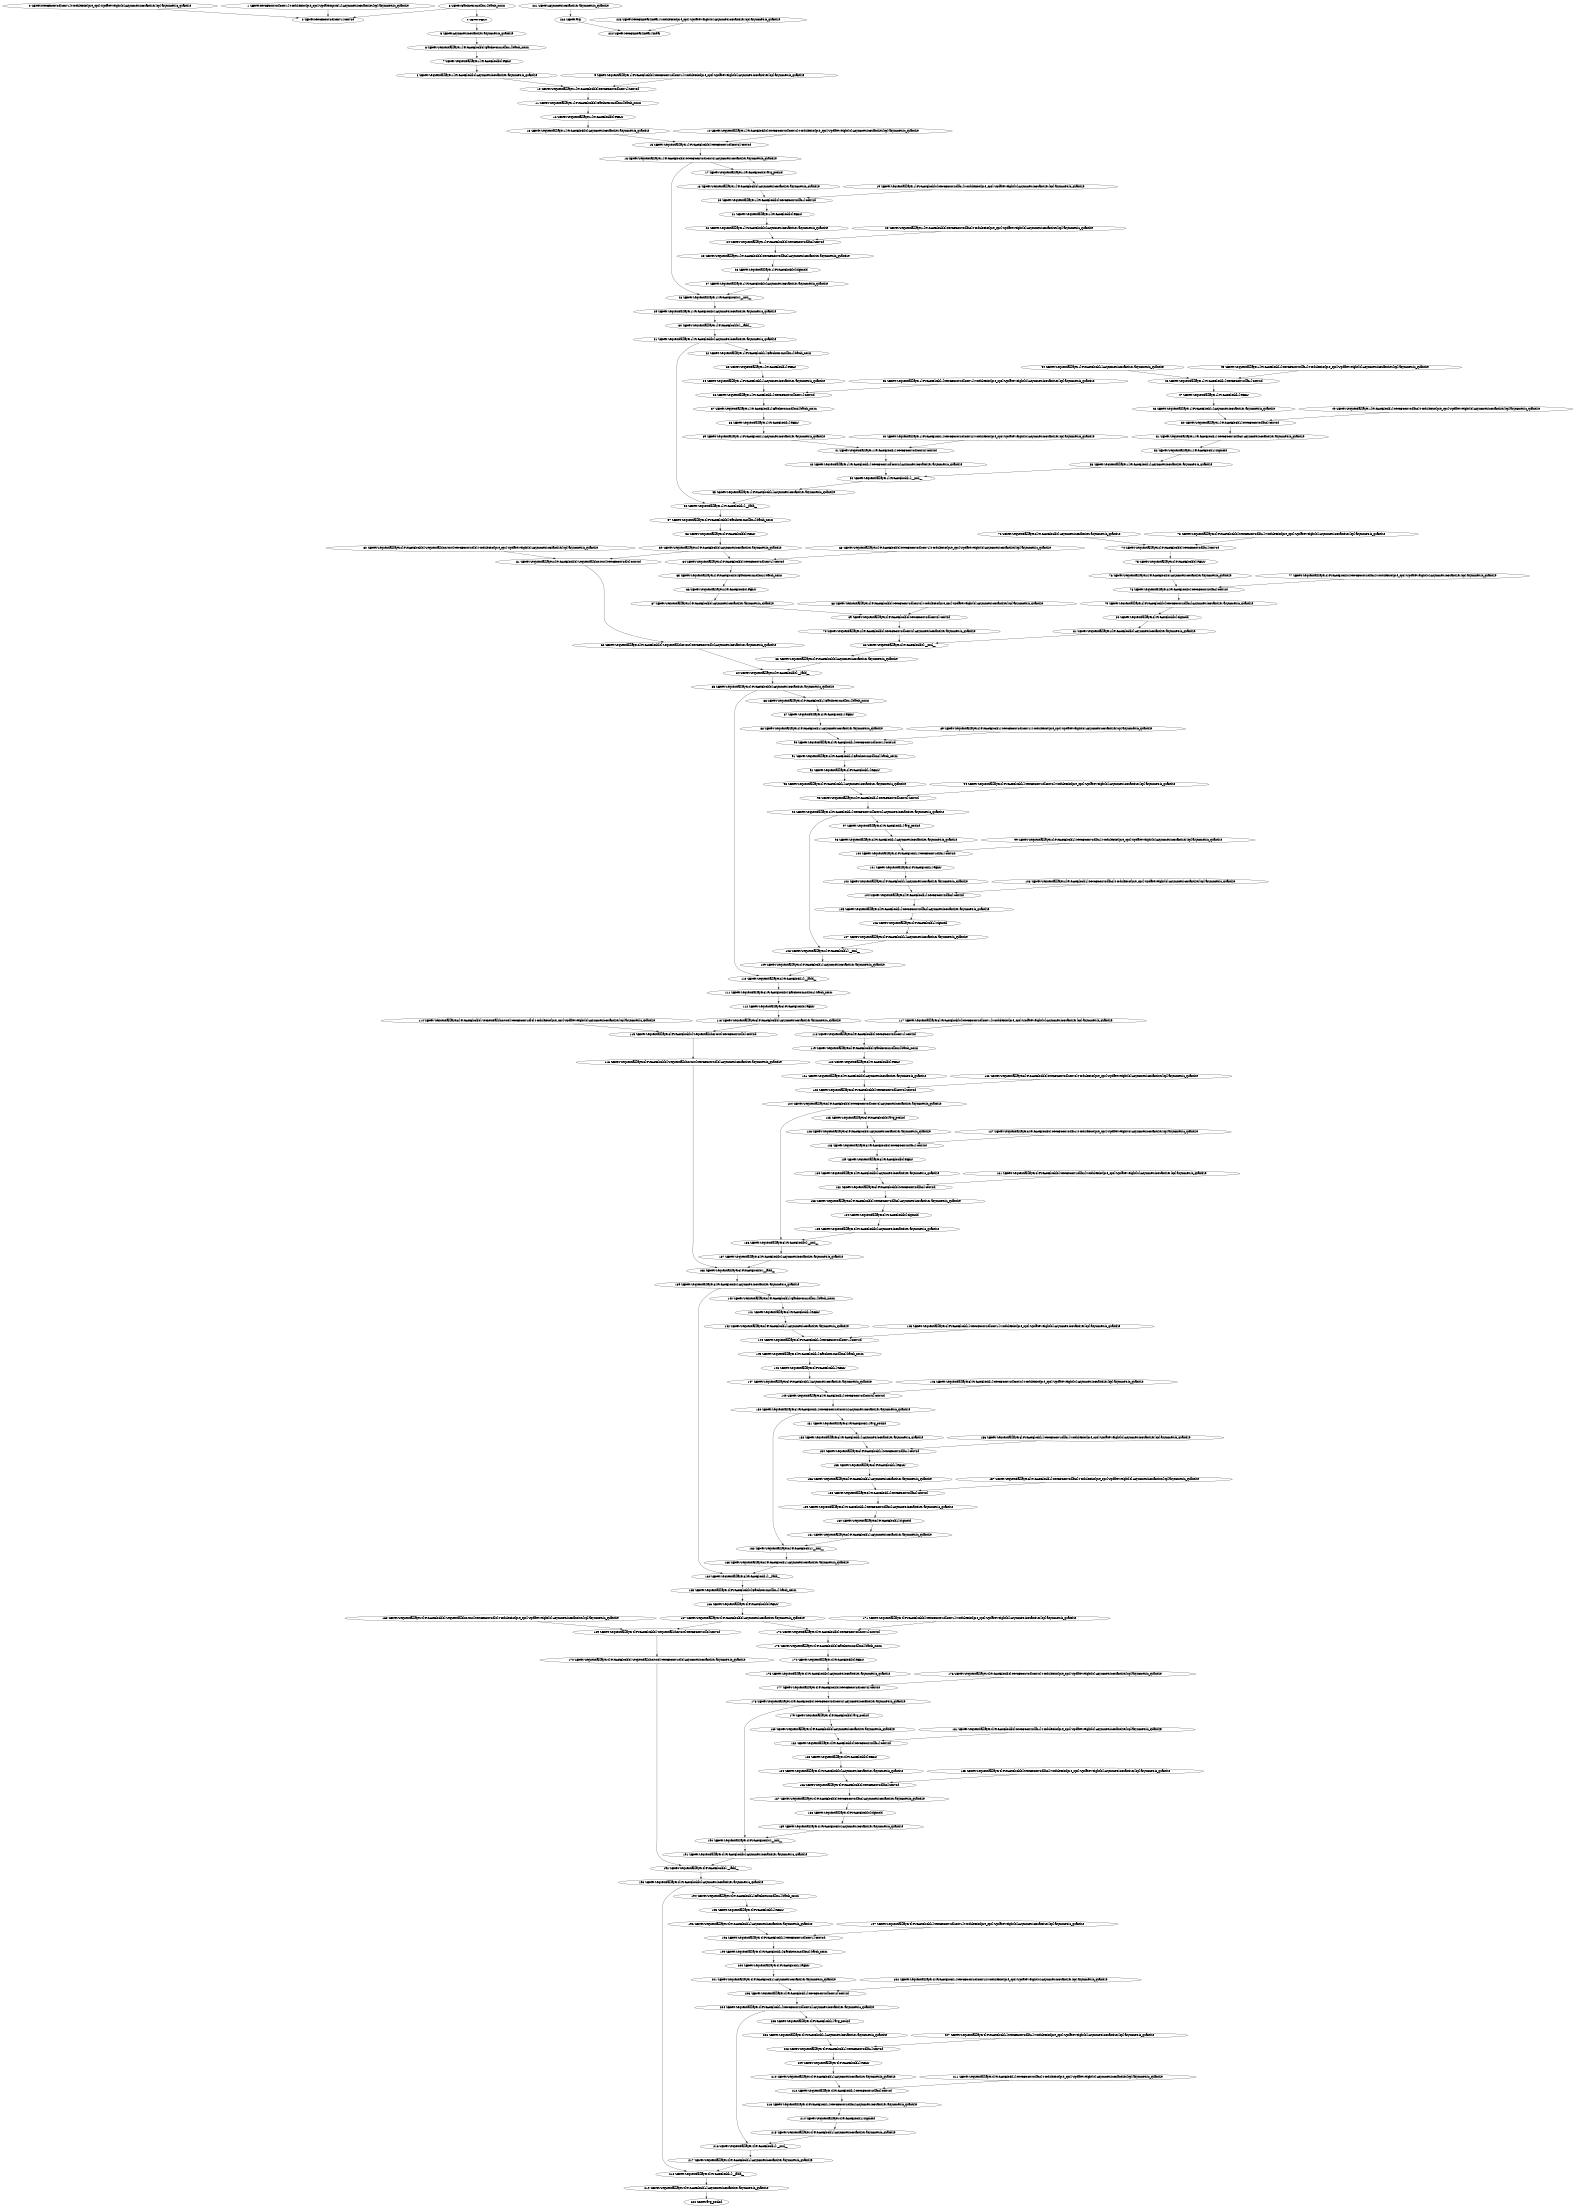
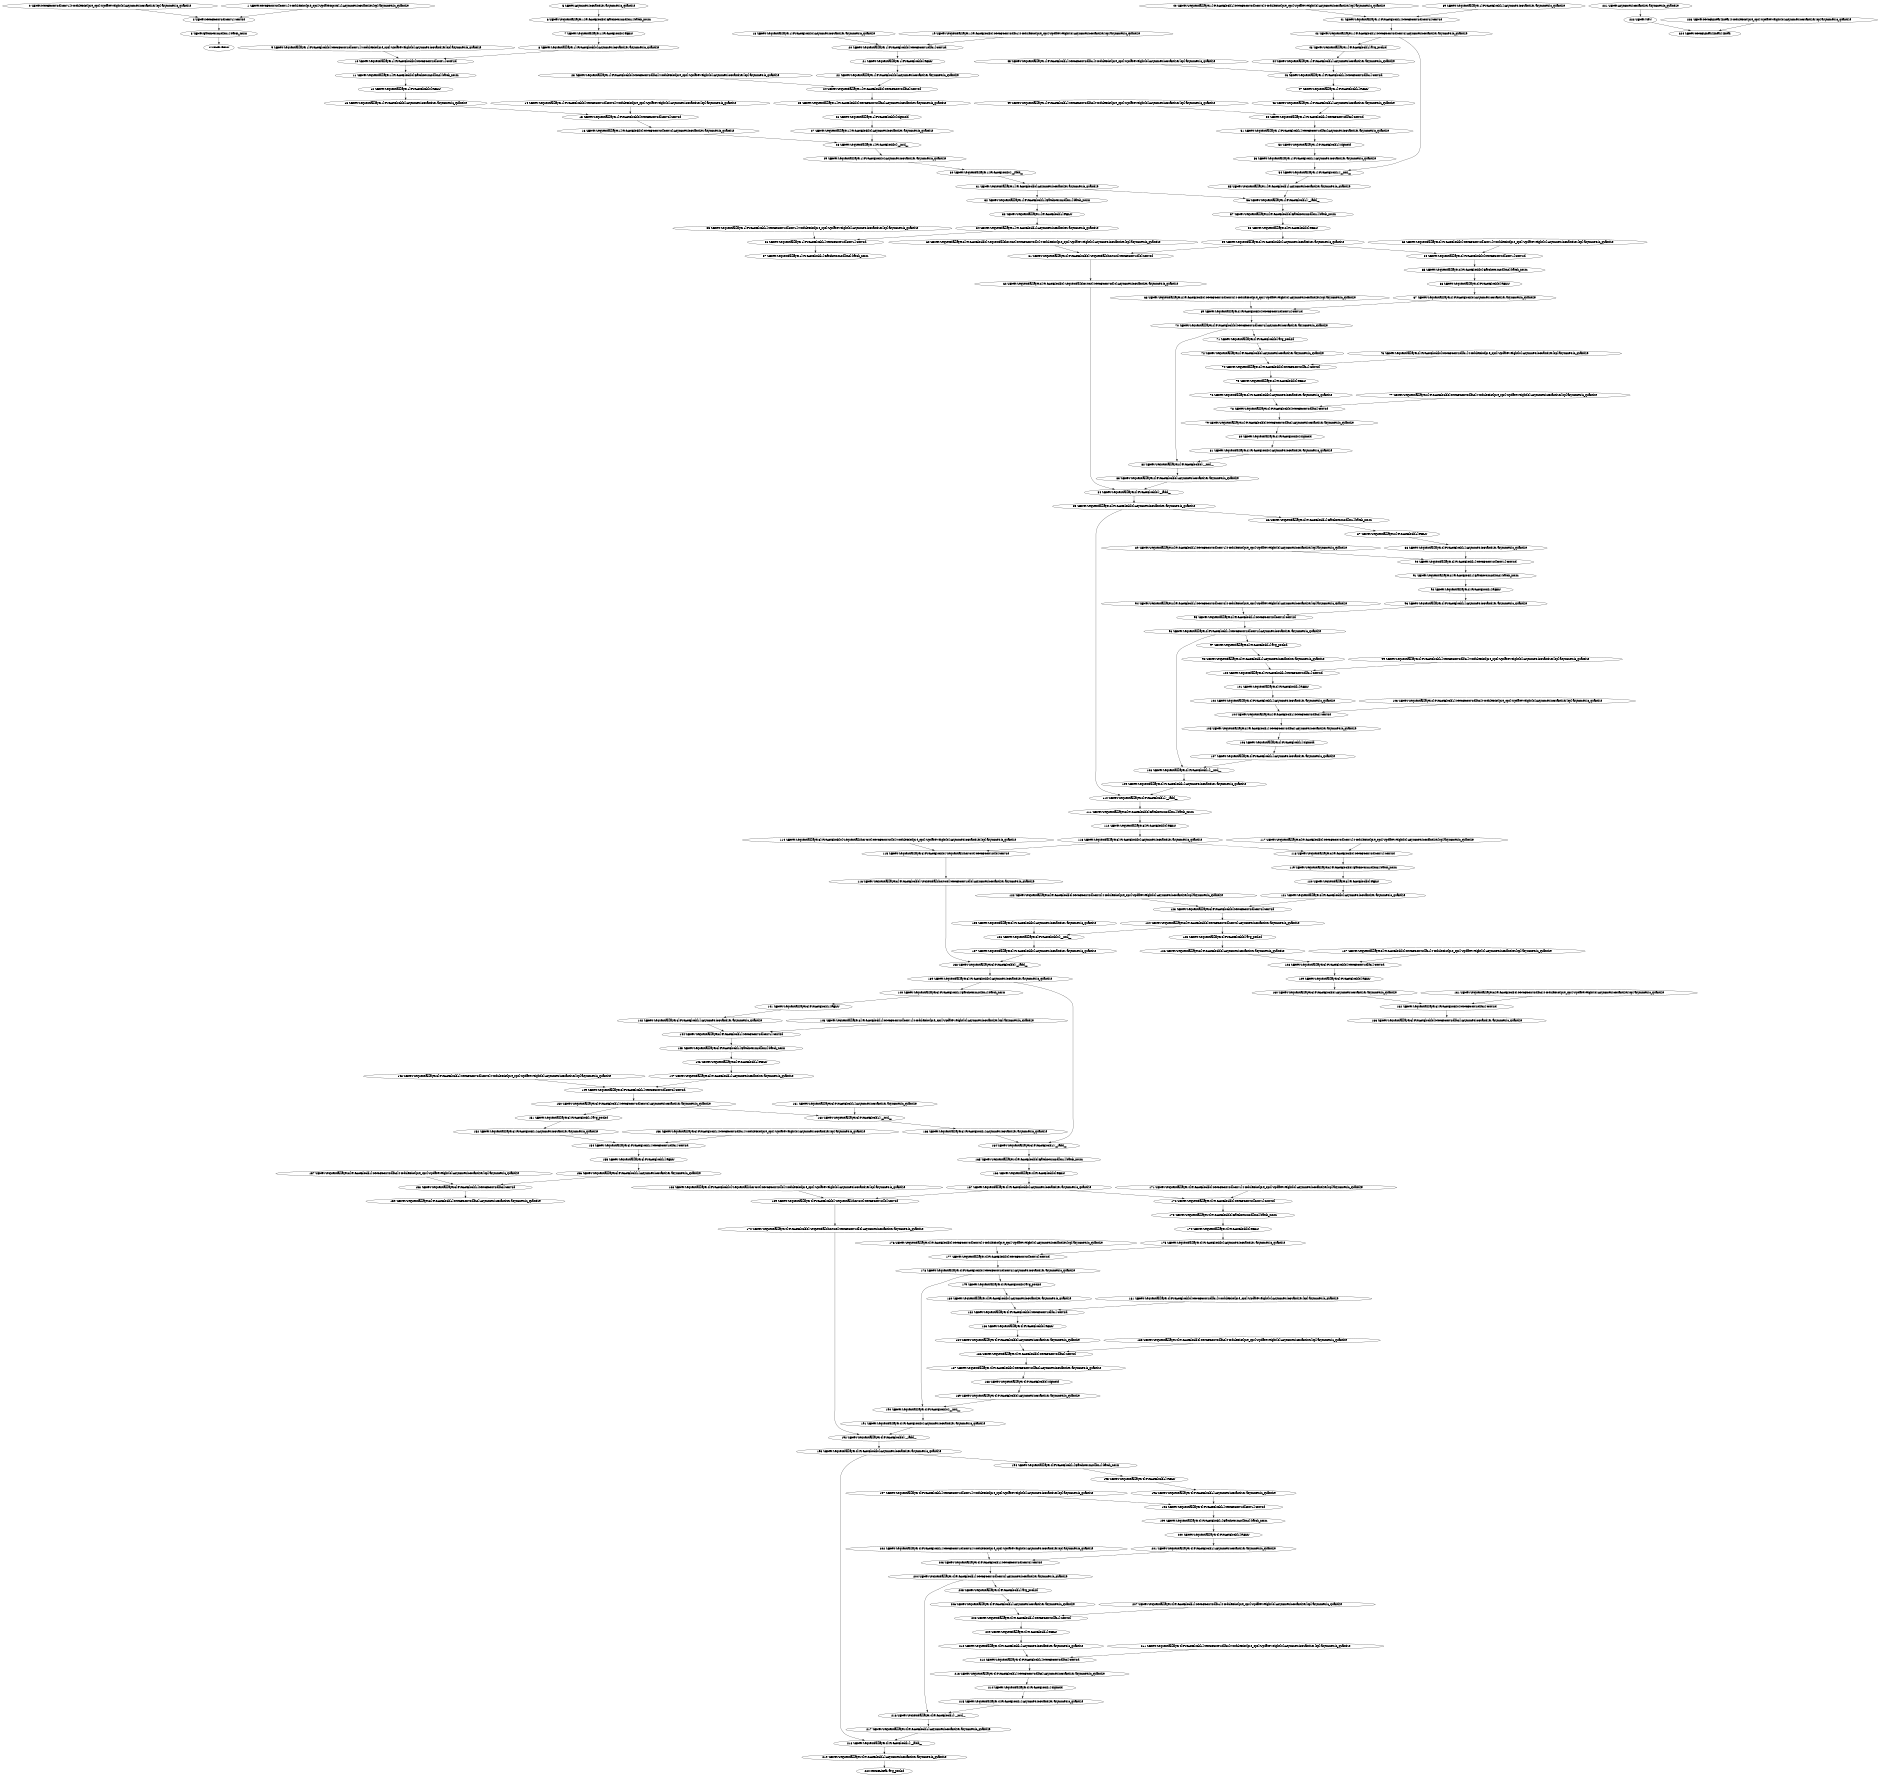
edge "3 SENet/BatchNorm2d[bn1]/batch_norm" -> "2 SENet/NNCFConv2d[conv1]/conv2d": reversed
node "222 SENet/avg": label "222 SENet/avg" -> "222 SENet/view"
edge "4 SENet/RELU" -> "5 SENet/AsymmetricQuantizer/asymmetric_quantize": removed
node "43 SENet/Sequential[layer1]/PreActBlock[1]/avg_pool2d": added
node "17 SENet/Sequential[layer1]/PreActBlock[0]/avg_pool2d": removed
node "71 SENet/Sequential[layer2]/PreActBlock[0]/avg_pool2d": added
node "38 SENet/Sequential[layer1]/PreActBlock[1]/RELU": removed
node "134 SENet/Sequential[layer3]/PreActBlock[0]/sigmoid": removed
node "160 SENet/Sequential[layer3]/PreActBlock[1]/sigmoid": removed
node "220 SENet/avg_pool2d": label "220 SENet/avg_pool2d" -> "220 NNCFLinear/avg_pool2d"
